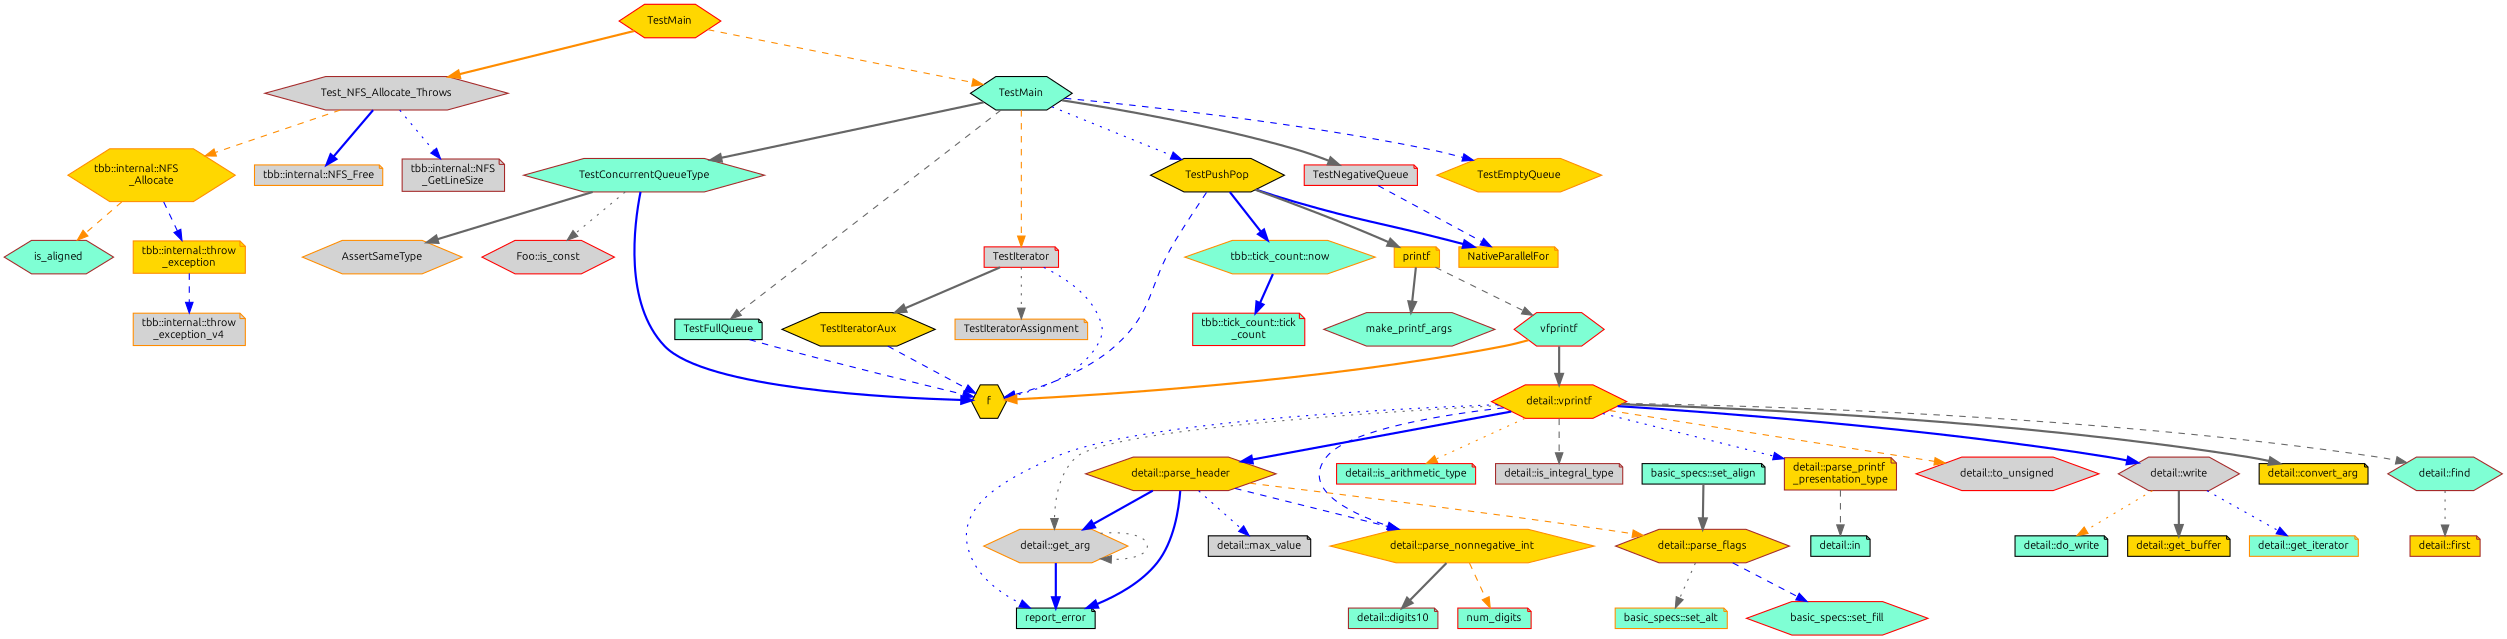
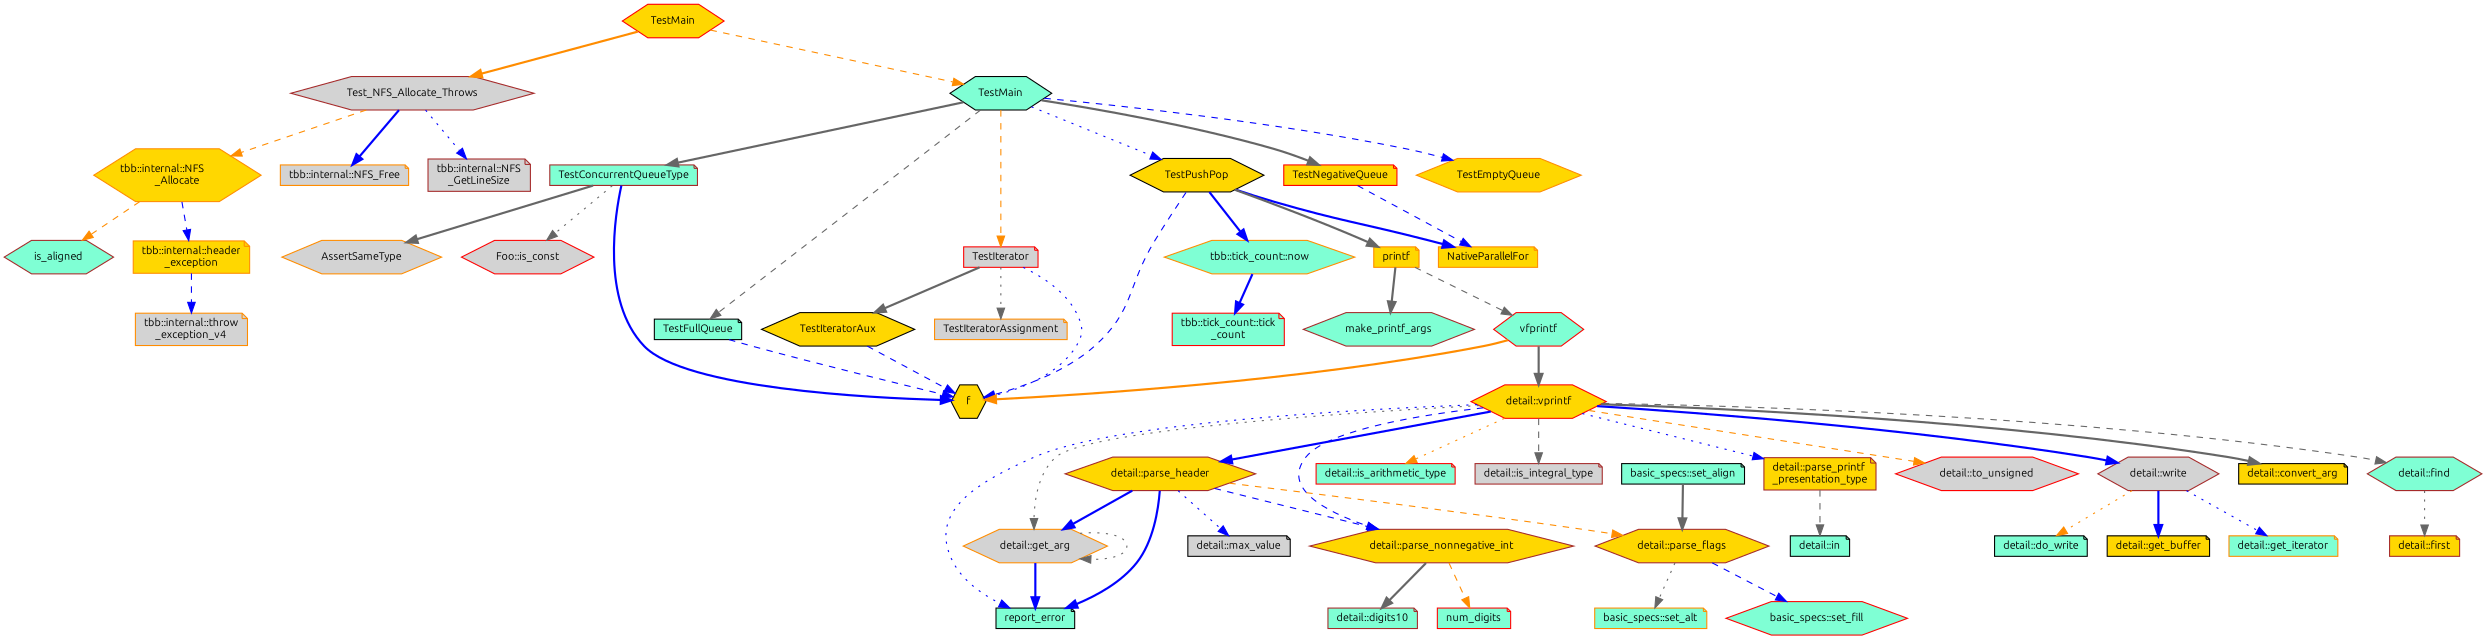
node "TestConcurrentQueueType": shape hexagon -> note
node "TestNegativeQueue": fillcolor lightgrey -> gold
node "tbb::internal::throw _exception": label "tbb::internal::throw _exception" -> "tbb::internal::header _exception"
edge "detail::write" -> "detail::get_buffer": color gray40 -> blue
node "detail::parse_nonnegative_int": color darkorange -> brown
